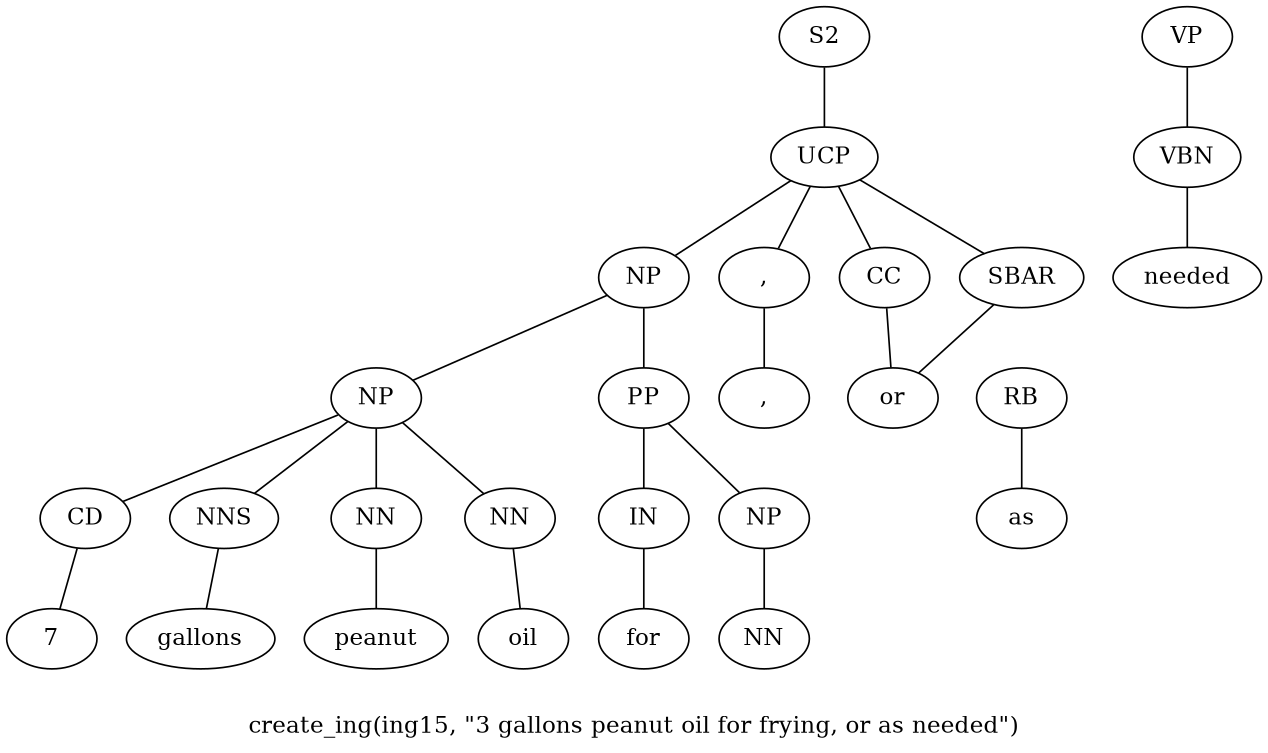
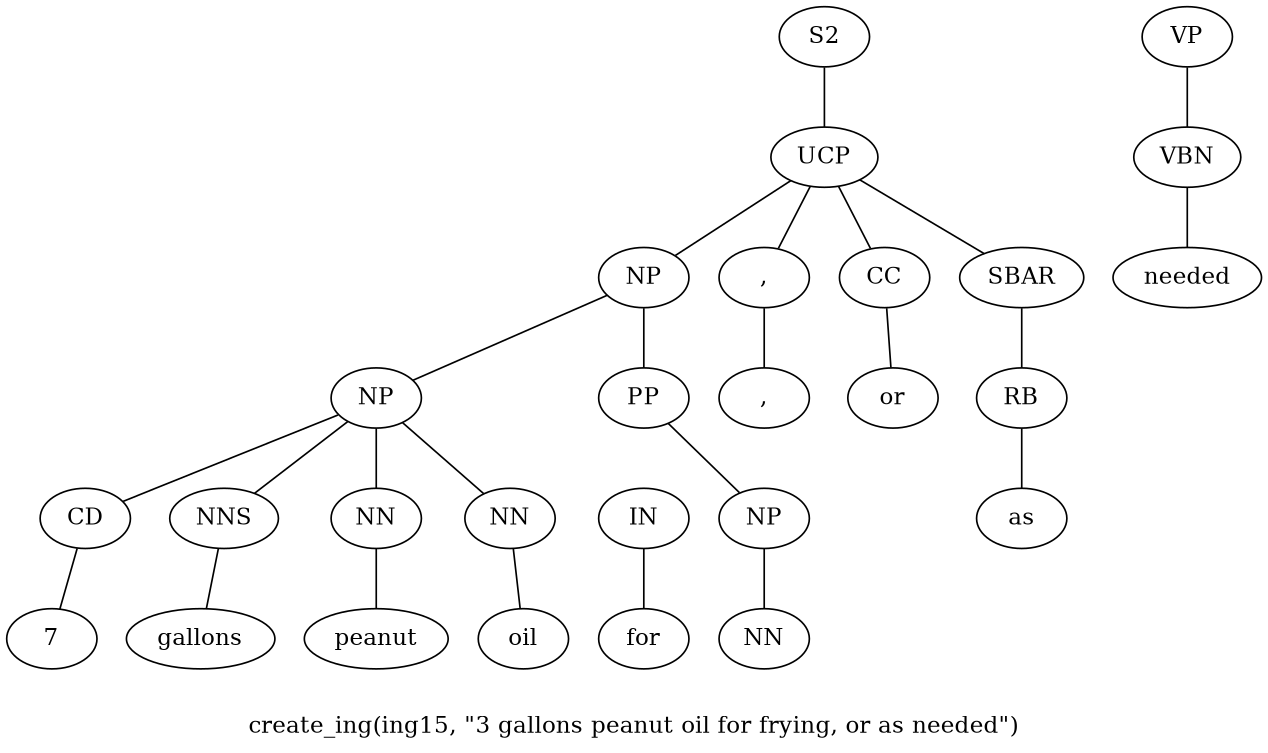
edge "SBAR" -- "or": now "SBAR" -- "RB"
edge "PP" -- "IN": removed
